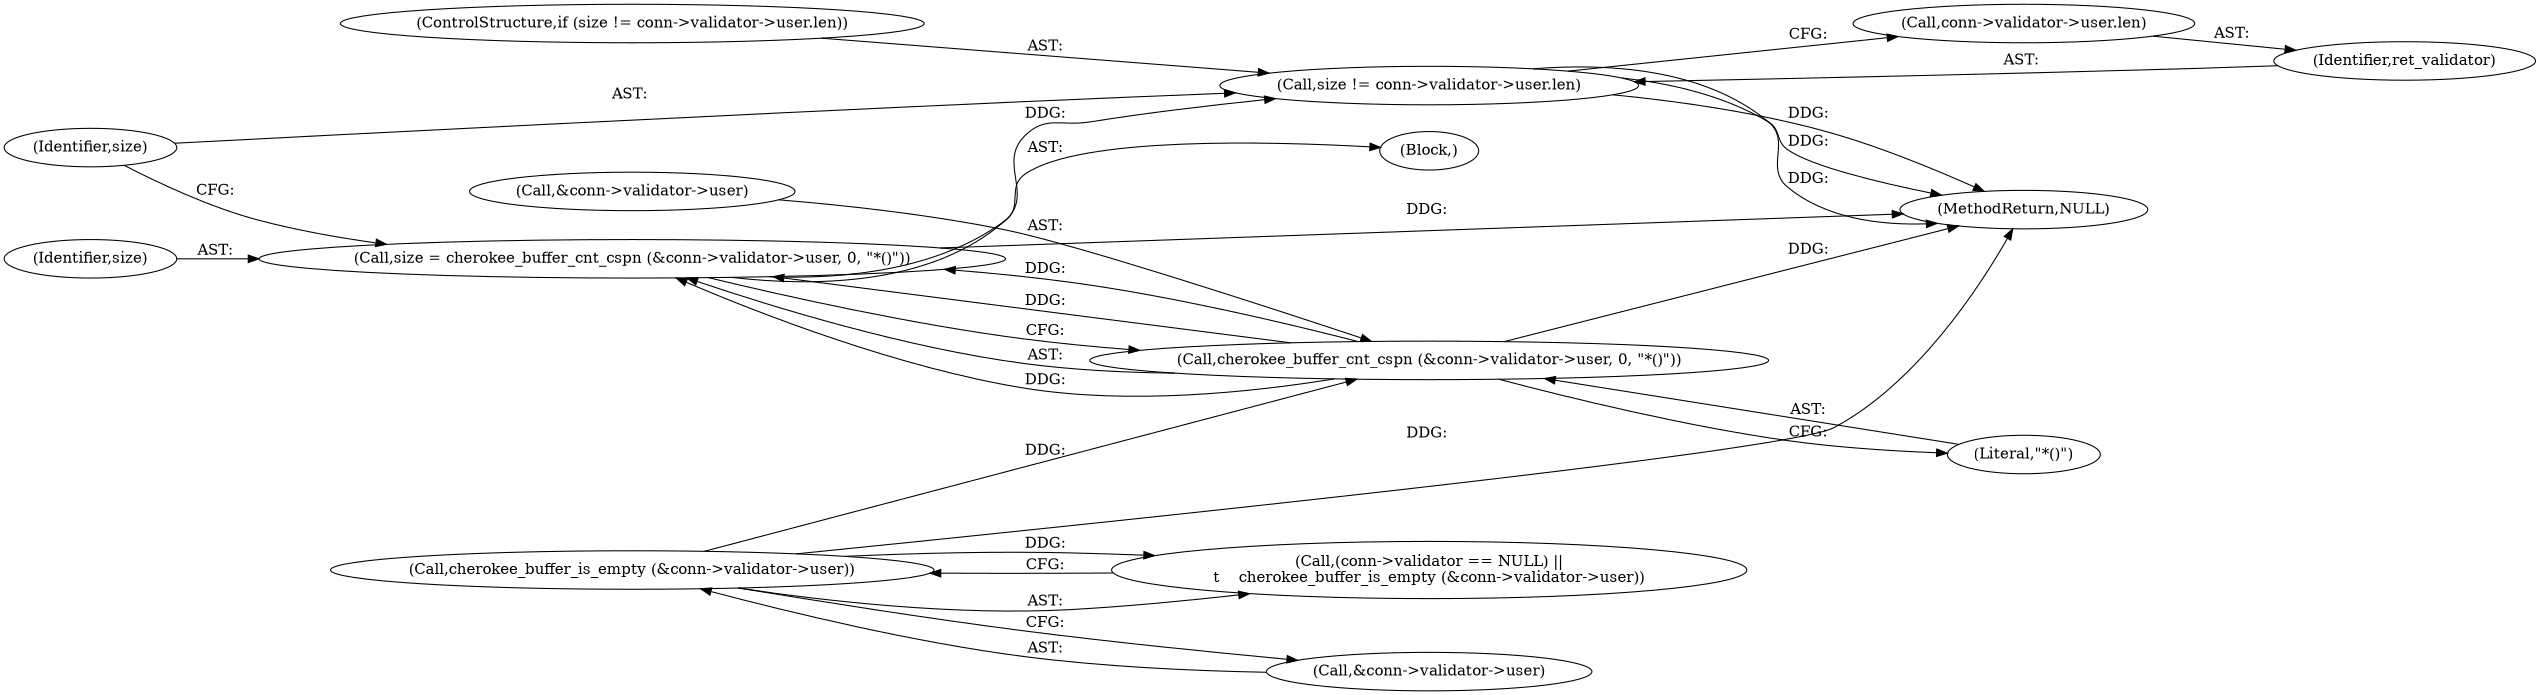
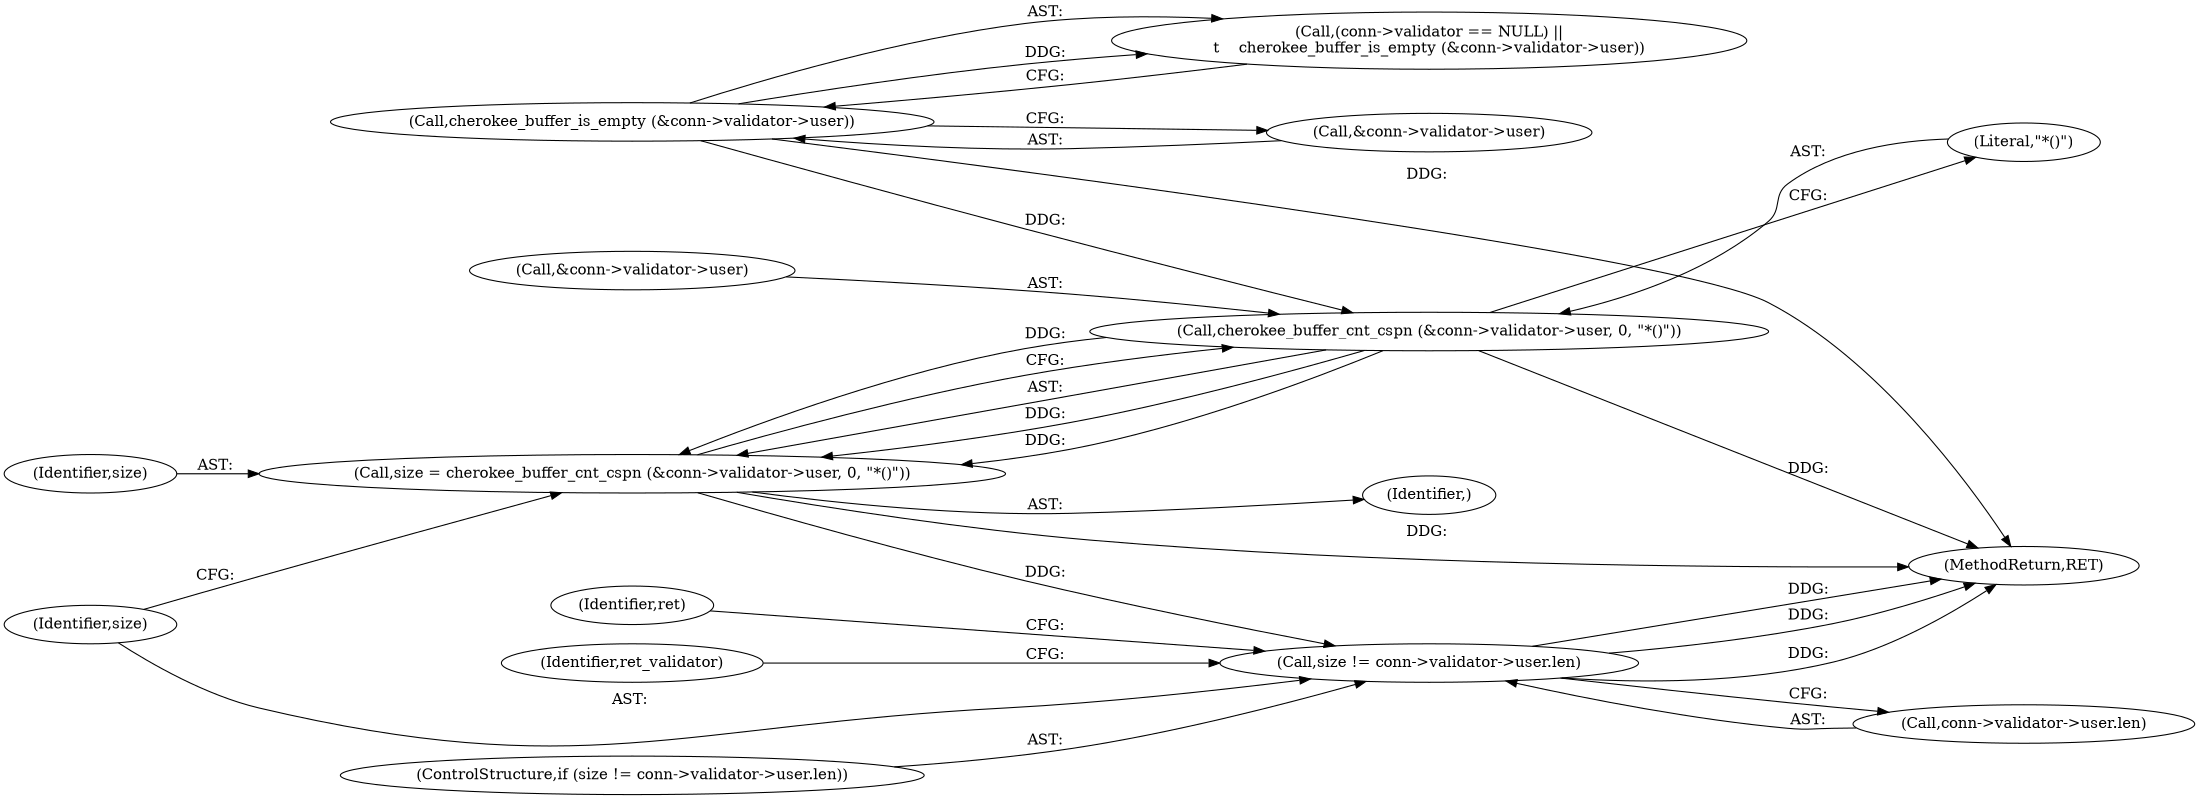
edge "(Call,conn->validator->user.len)" -> "(Identifier,ret_validator)": now "(Call,conn->validator->user.len)" -> "(Call,size != conn->validator->user.len)"
edge "(Identifier,ret_validator)" -> "(Call,size != conn->validator->user.len)": label "AST: " -> "CFG: "
node "(Block,)": label "(Block,)" -> "(Identifier,)"
node "(MethodReturn,NULL)": label "(MethodReturn,NULL)" -> "(MethodReturn,RET)"
node "(Identifier,ret)": added
